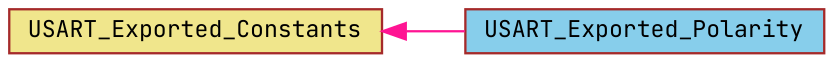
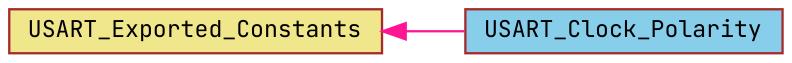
node "USART_Exported_Polarity": label "USART_Exported_Polarity" -> "USART_Clock_Polarity"
